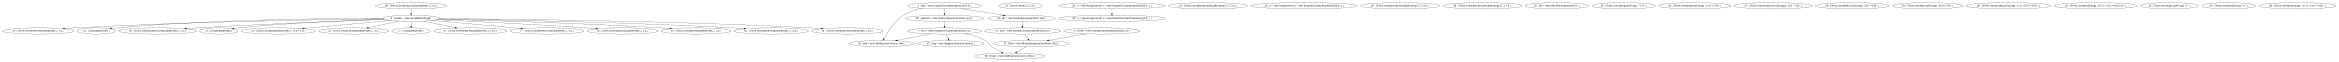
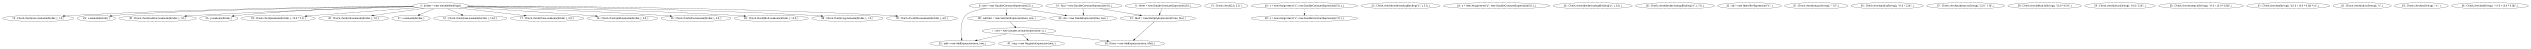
edge "48 : Check.check(neg.evaluate(binder, ), 1.0, )" -> "5 : binder = new VariableBindings()": reversed
edge "44 : div = new DivideExpression(four, two, )" -> "10 : four = new DoubleConstantExpression(4.0, )": reversed
